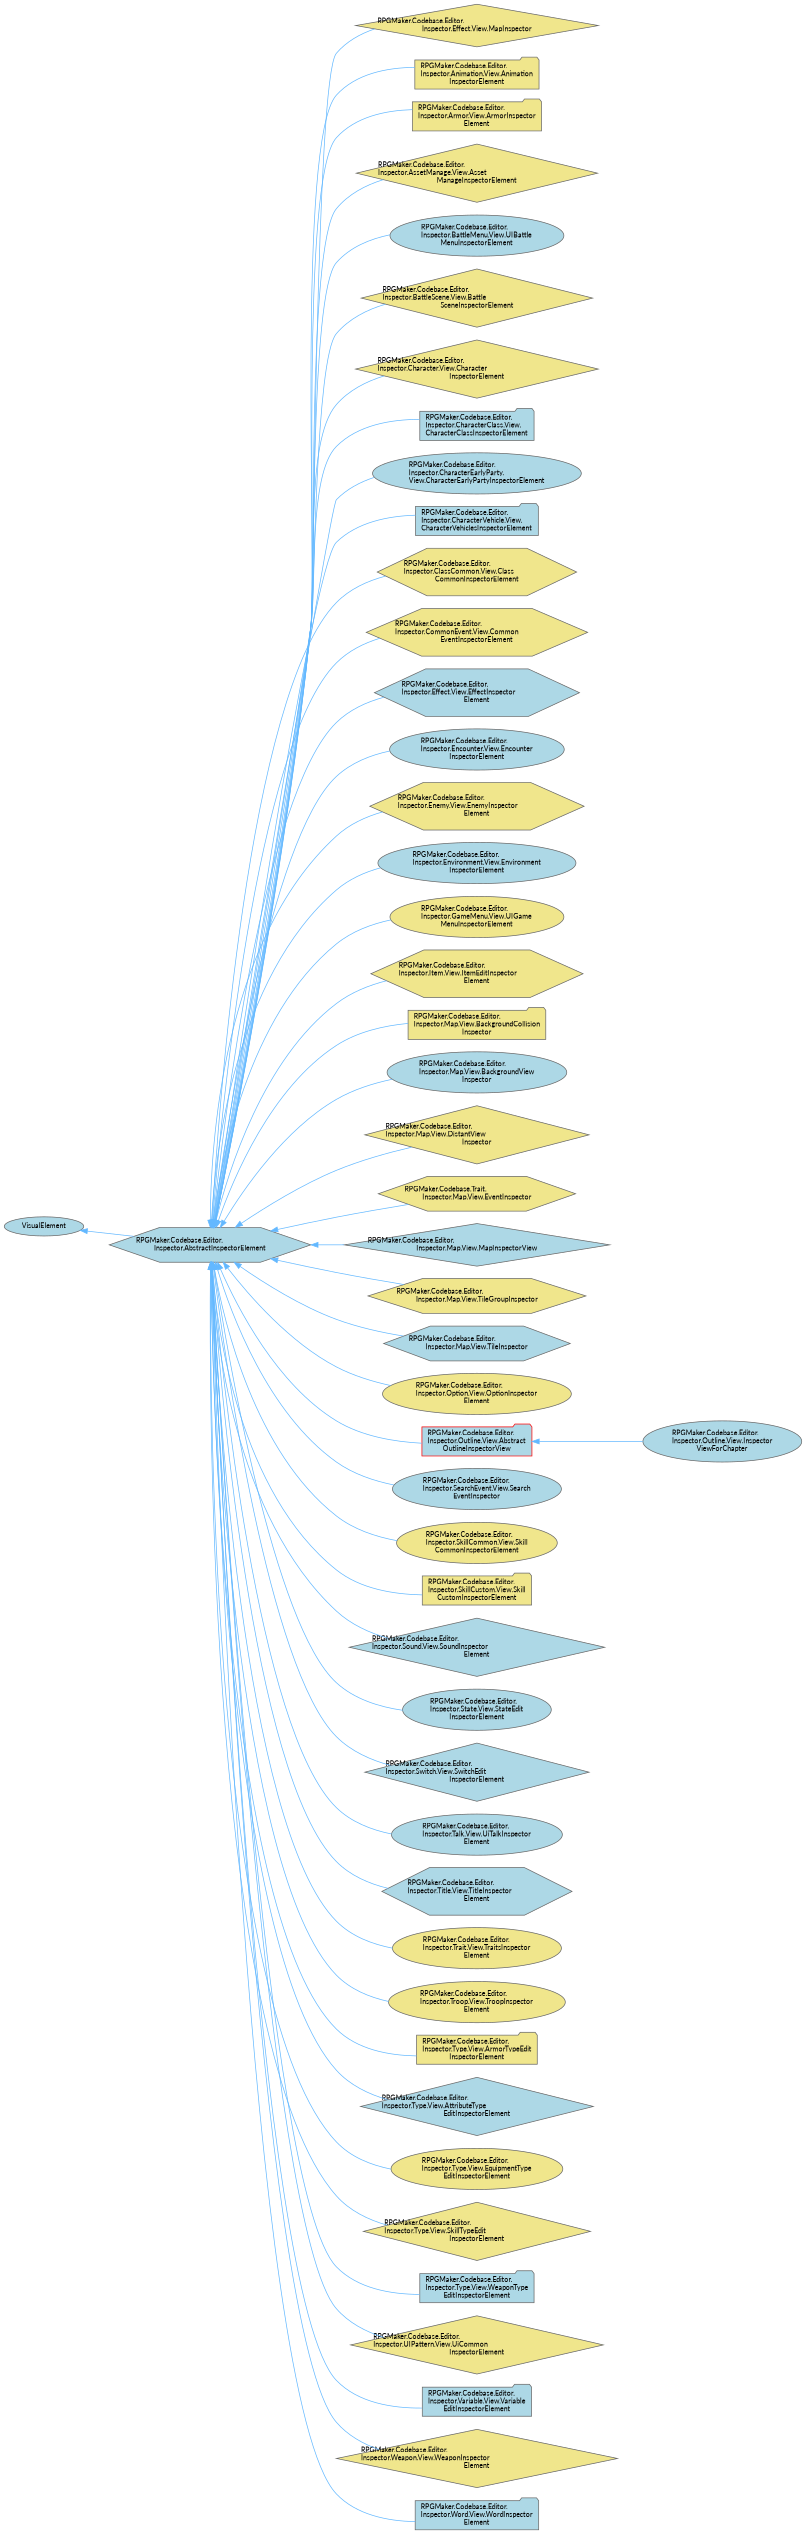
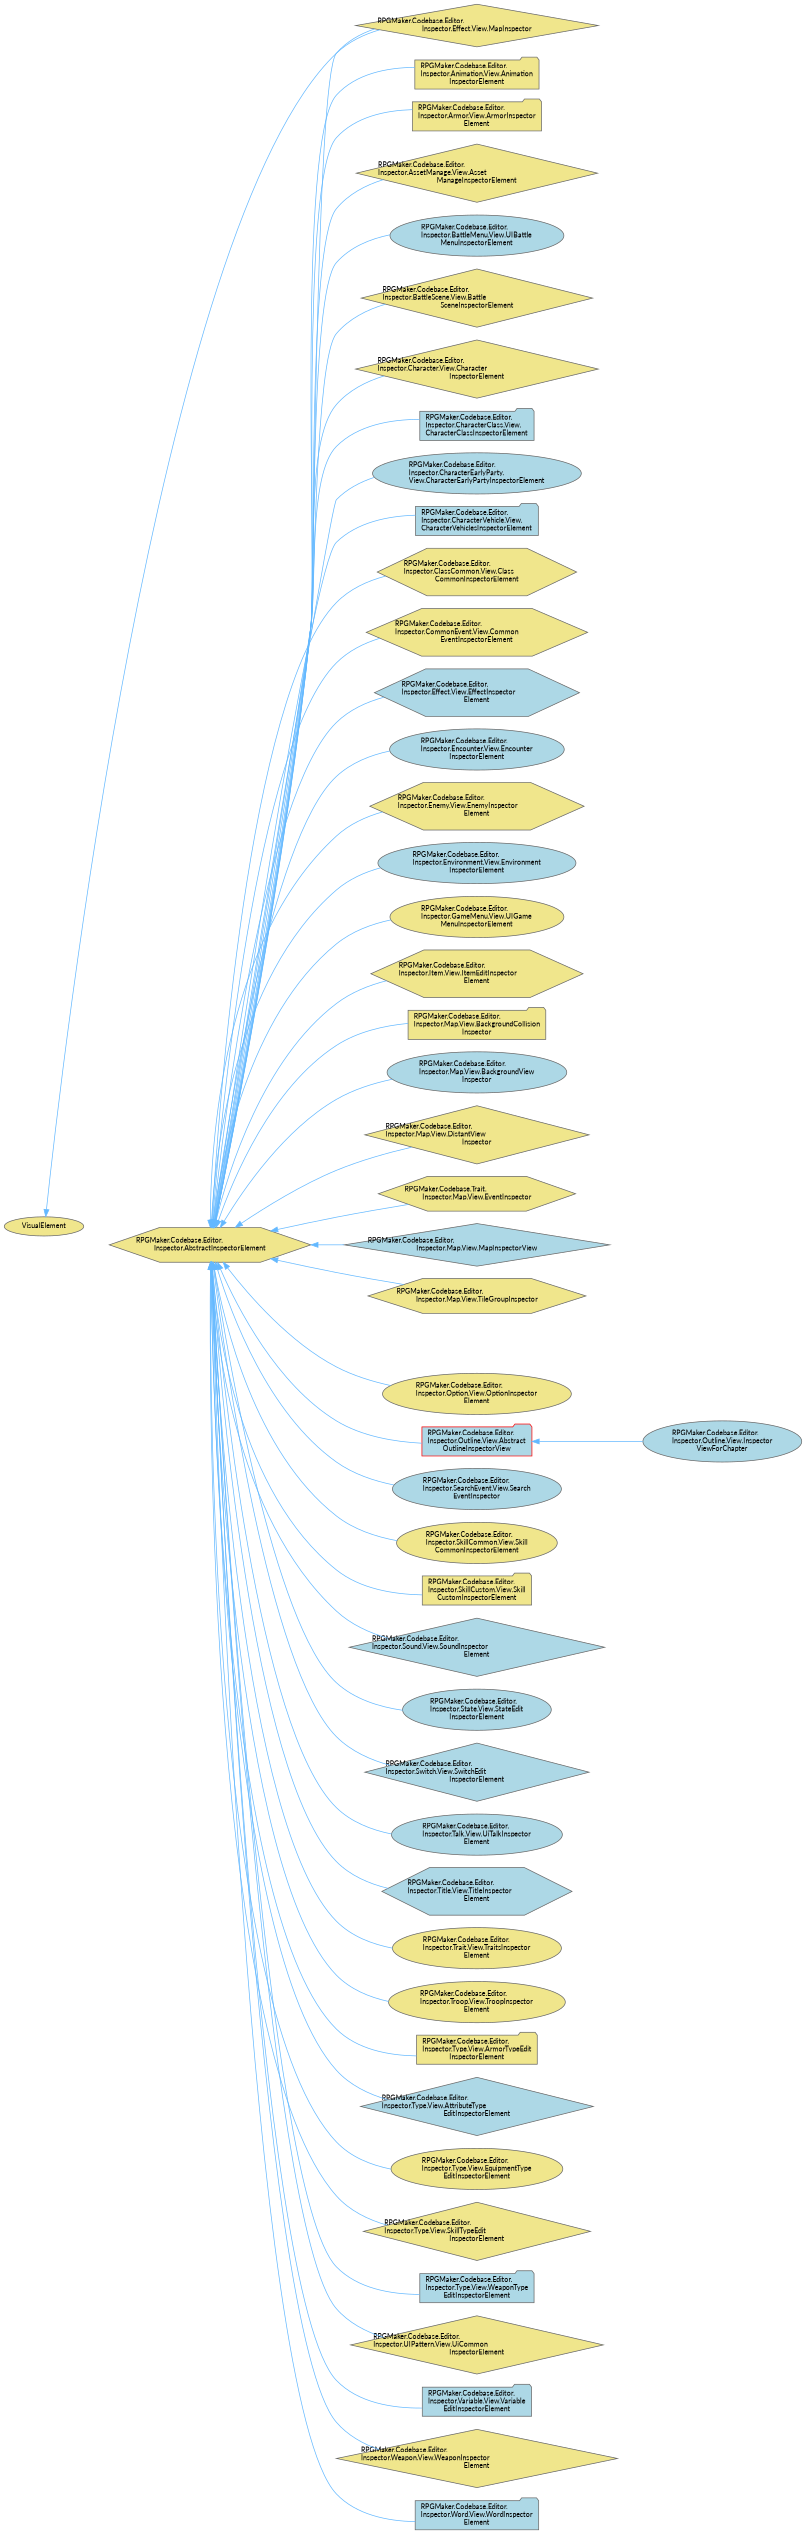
node "VisualElement": fillcolor lightblue -> khaki
edge "RPGMaker.Codebase.Editor. Inspector.AbstractInspectorElement" -> "VisualElement": now "RPGMaker.Codebase.Editor. Inspector.Effect.View.MapInspector" -> "VisualElement"
node "RPGMaker.Codebase.Editor. Inspector.AbstractInspectorElement": fillcolor lightblue -> khaki
node "RPGMaker.Codebase.Editor. Inspector.Map.View.TileInspector": removed
